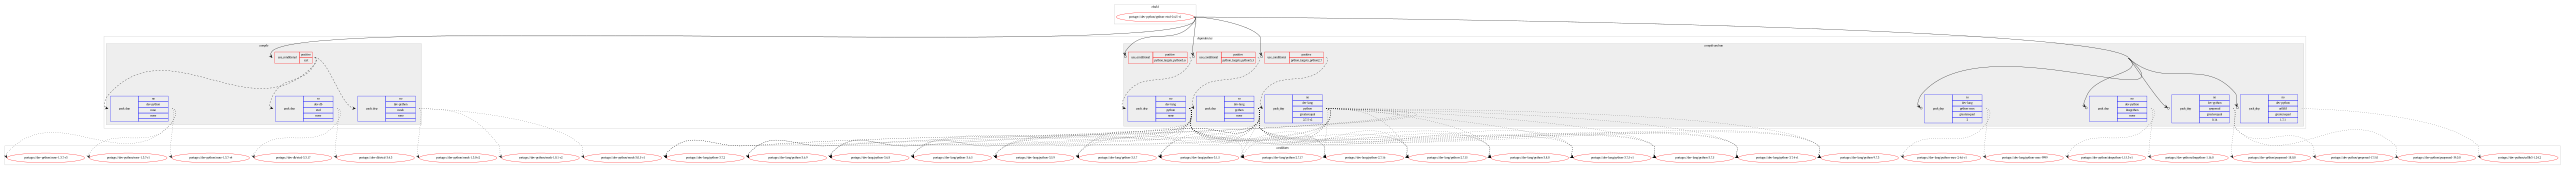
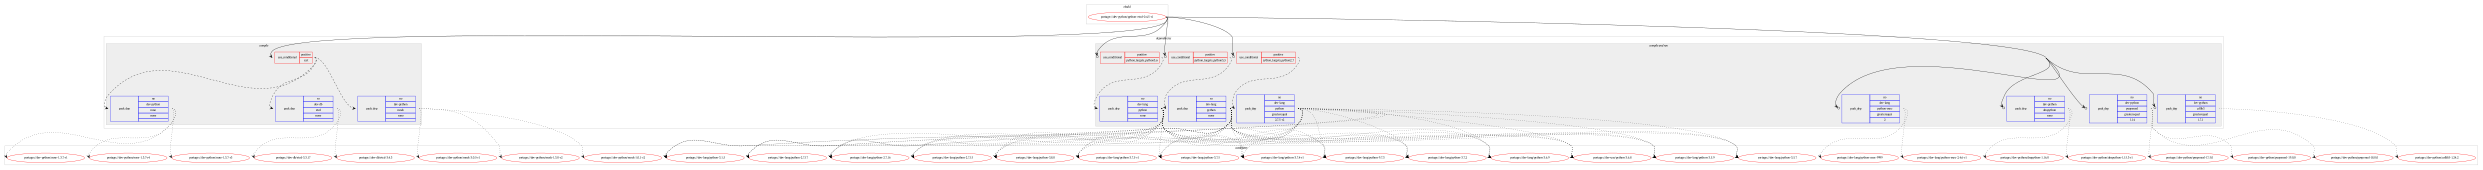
node "portage://dev-lang/python-3.6.8": label "portage://dev-lang/python-3.6.8" -> "portage://dev-use/python-3.6.8"
node "portage://dev-lang/python-3.6.5": removed
